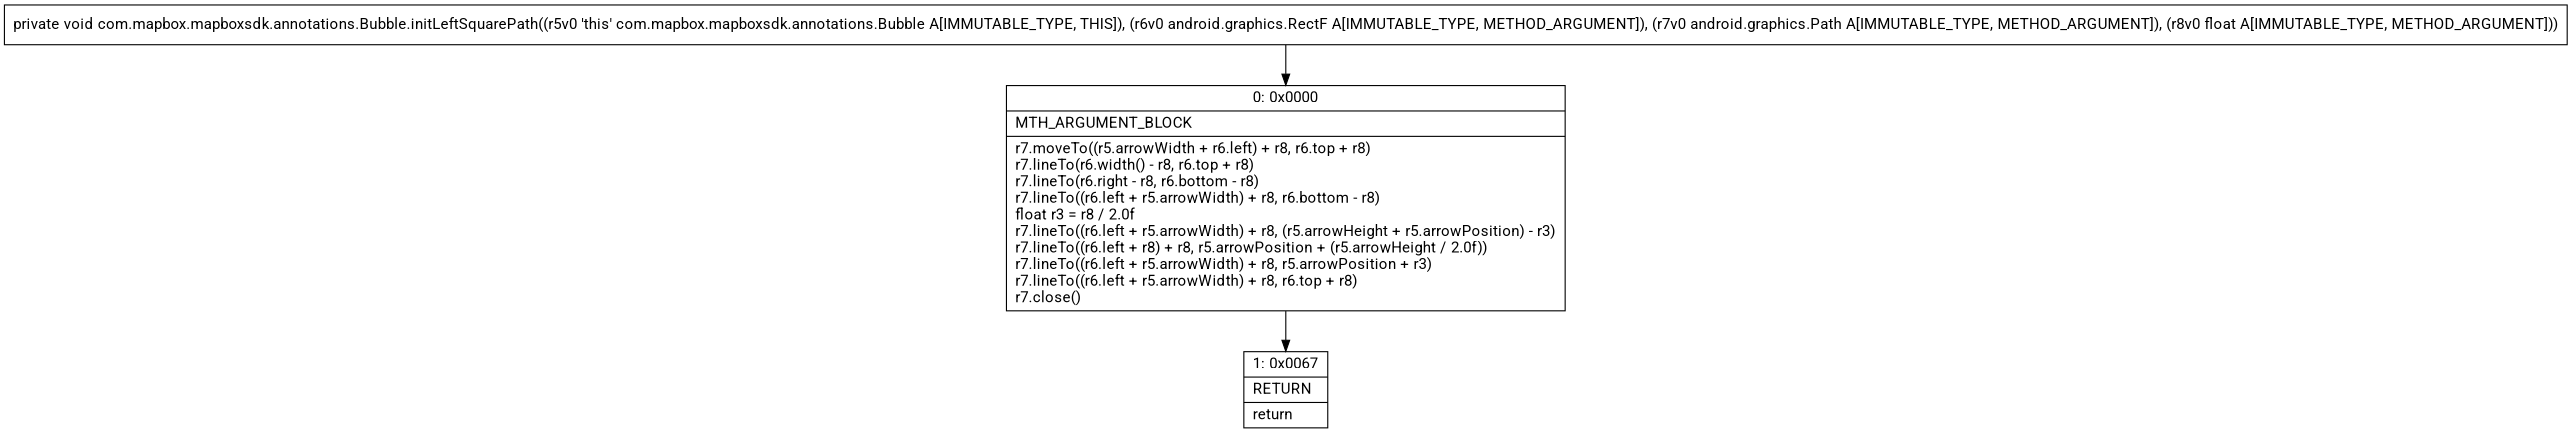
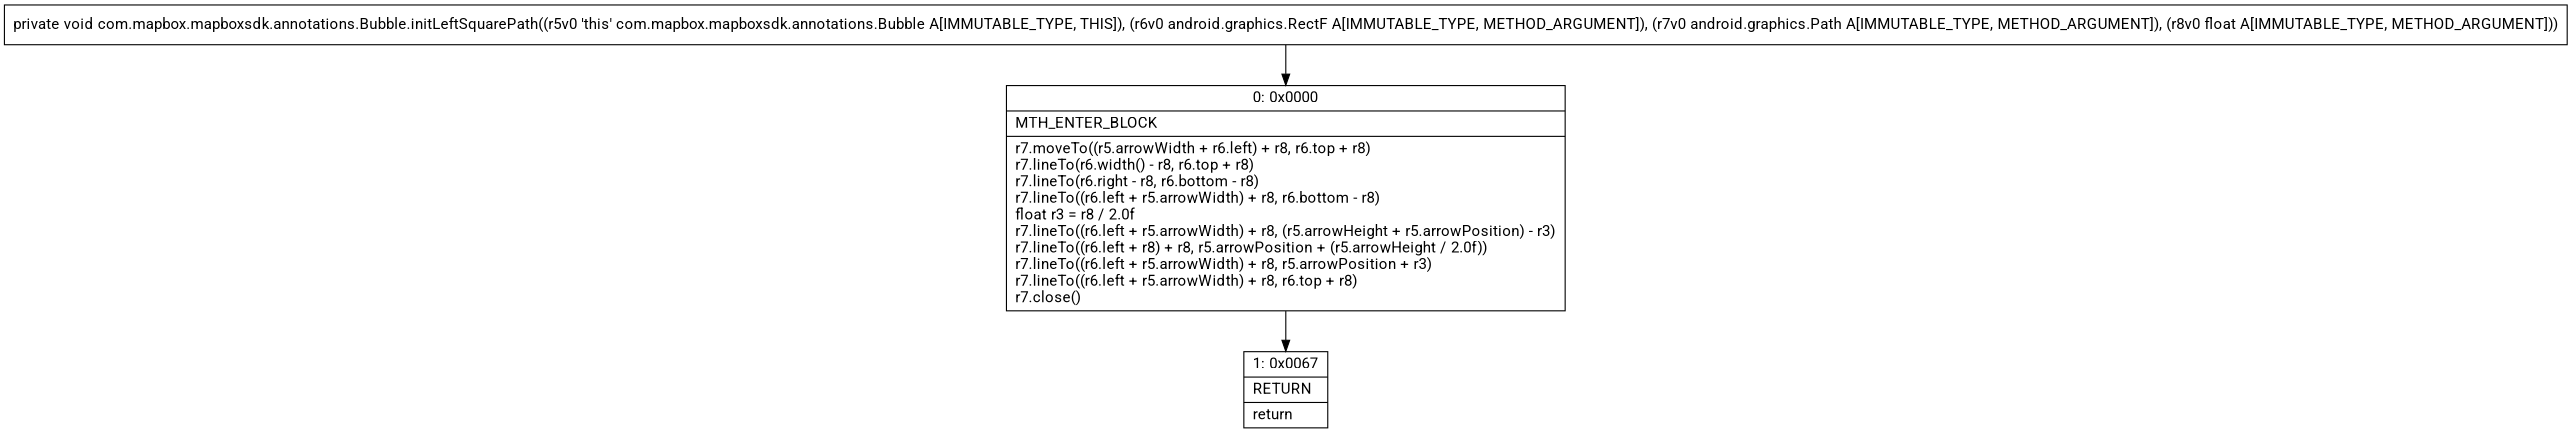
node "0: 0x0000": text "MTH_ARGUMENT_BLOCK" -> "MTH_ENTER_BLOCK"
